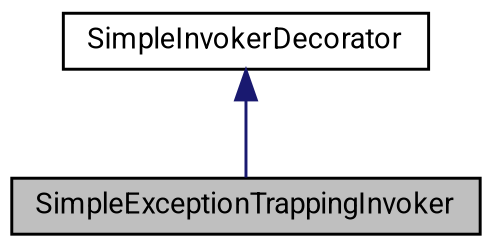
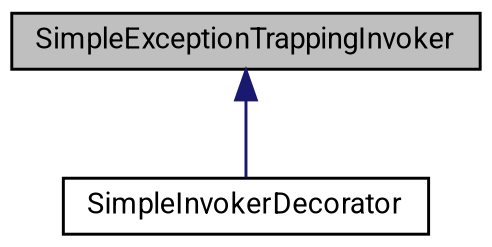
edge "SimpleExceptionTrappingInvoker" -> "SimpleInvokerDecorator": reversed
